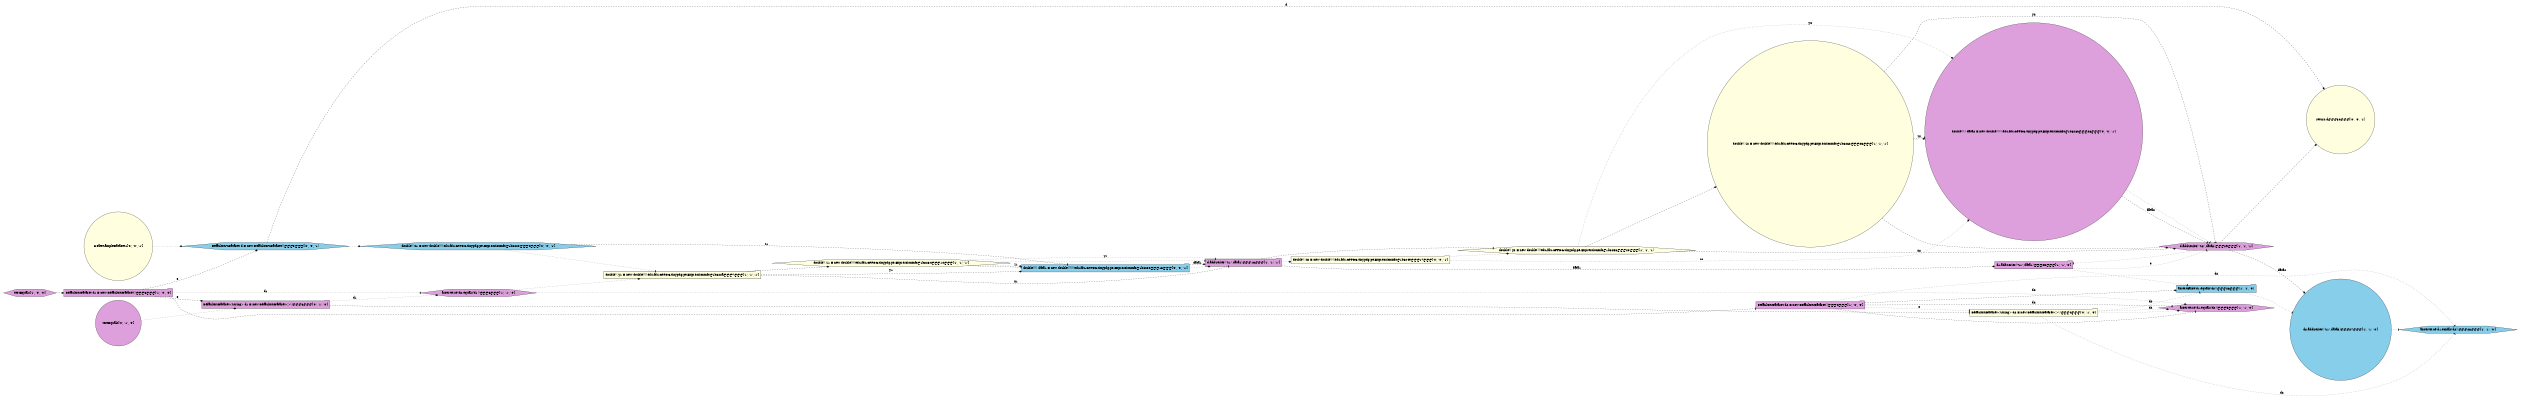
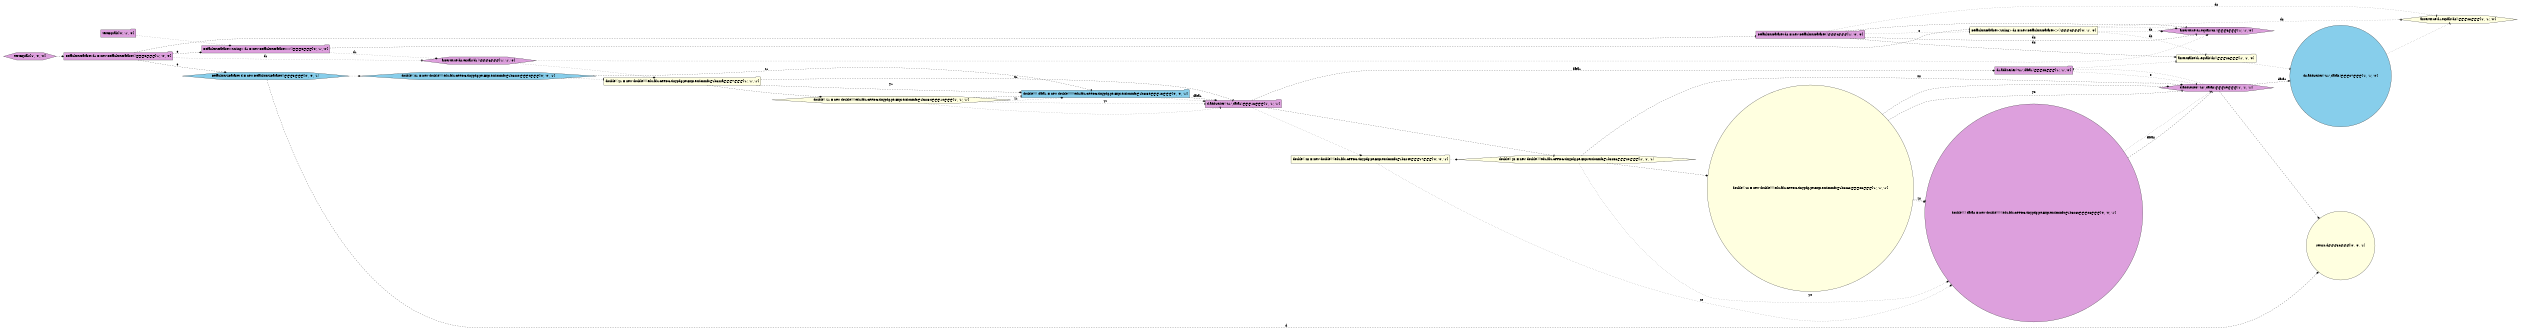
node "createSampleDataset1['0', '0', '1']": removed
node "assertFalse(d1.equals(d2))@@@26@@@['1', '1', '0']": fillcolor skyblue -> lightyellow
node "testEquals['0', '1', '0']": shape circle -> folder
node "assertTrue(d1.equals(d2))@@@28@@@['1', '1', '0']": fillcolor skyblue -> lightyellow
